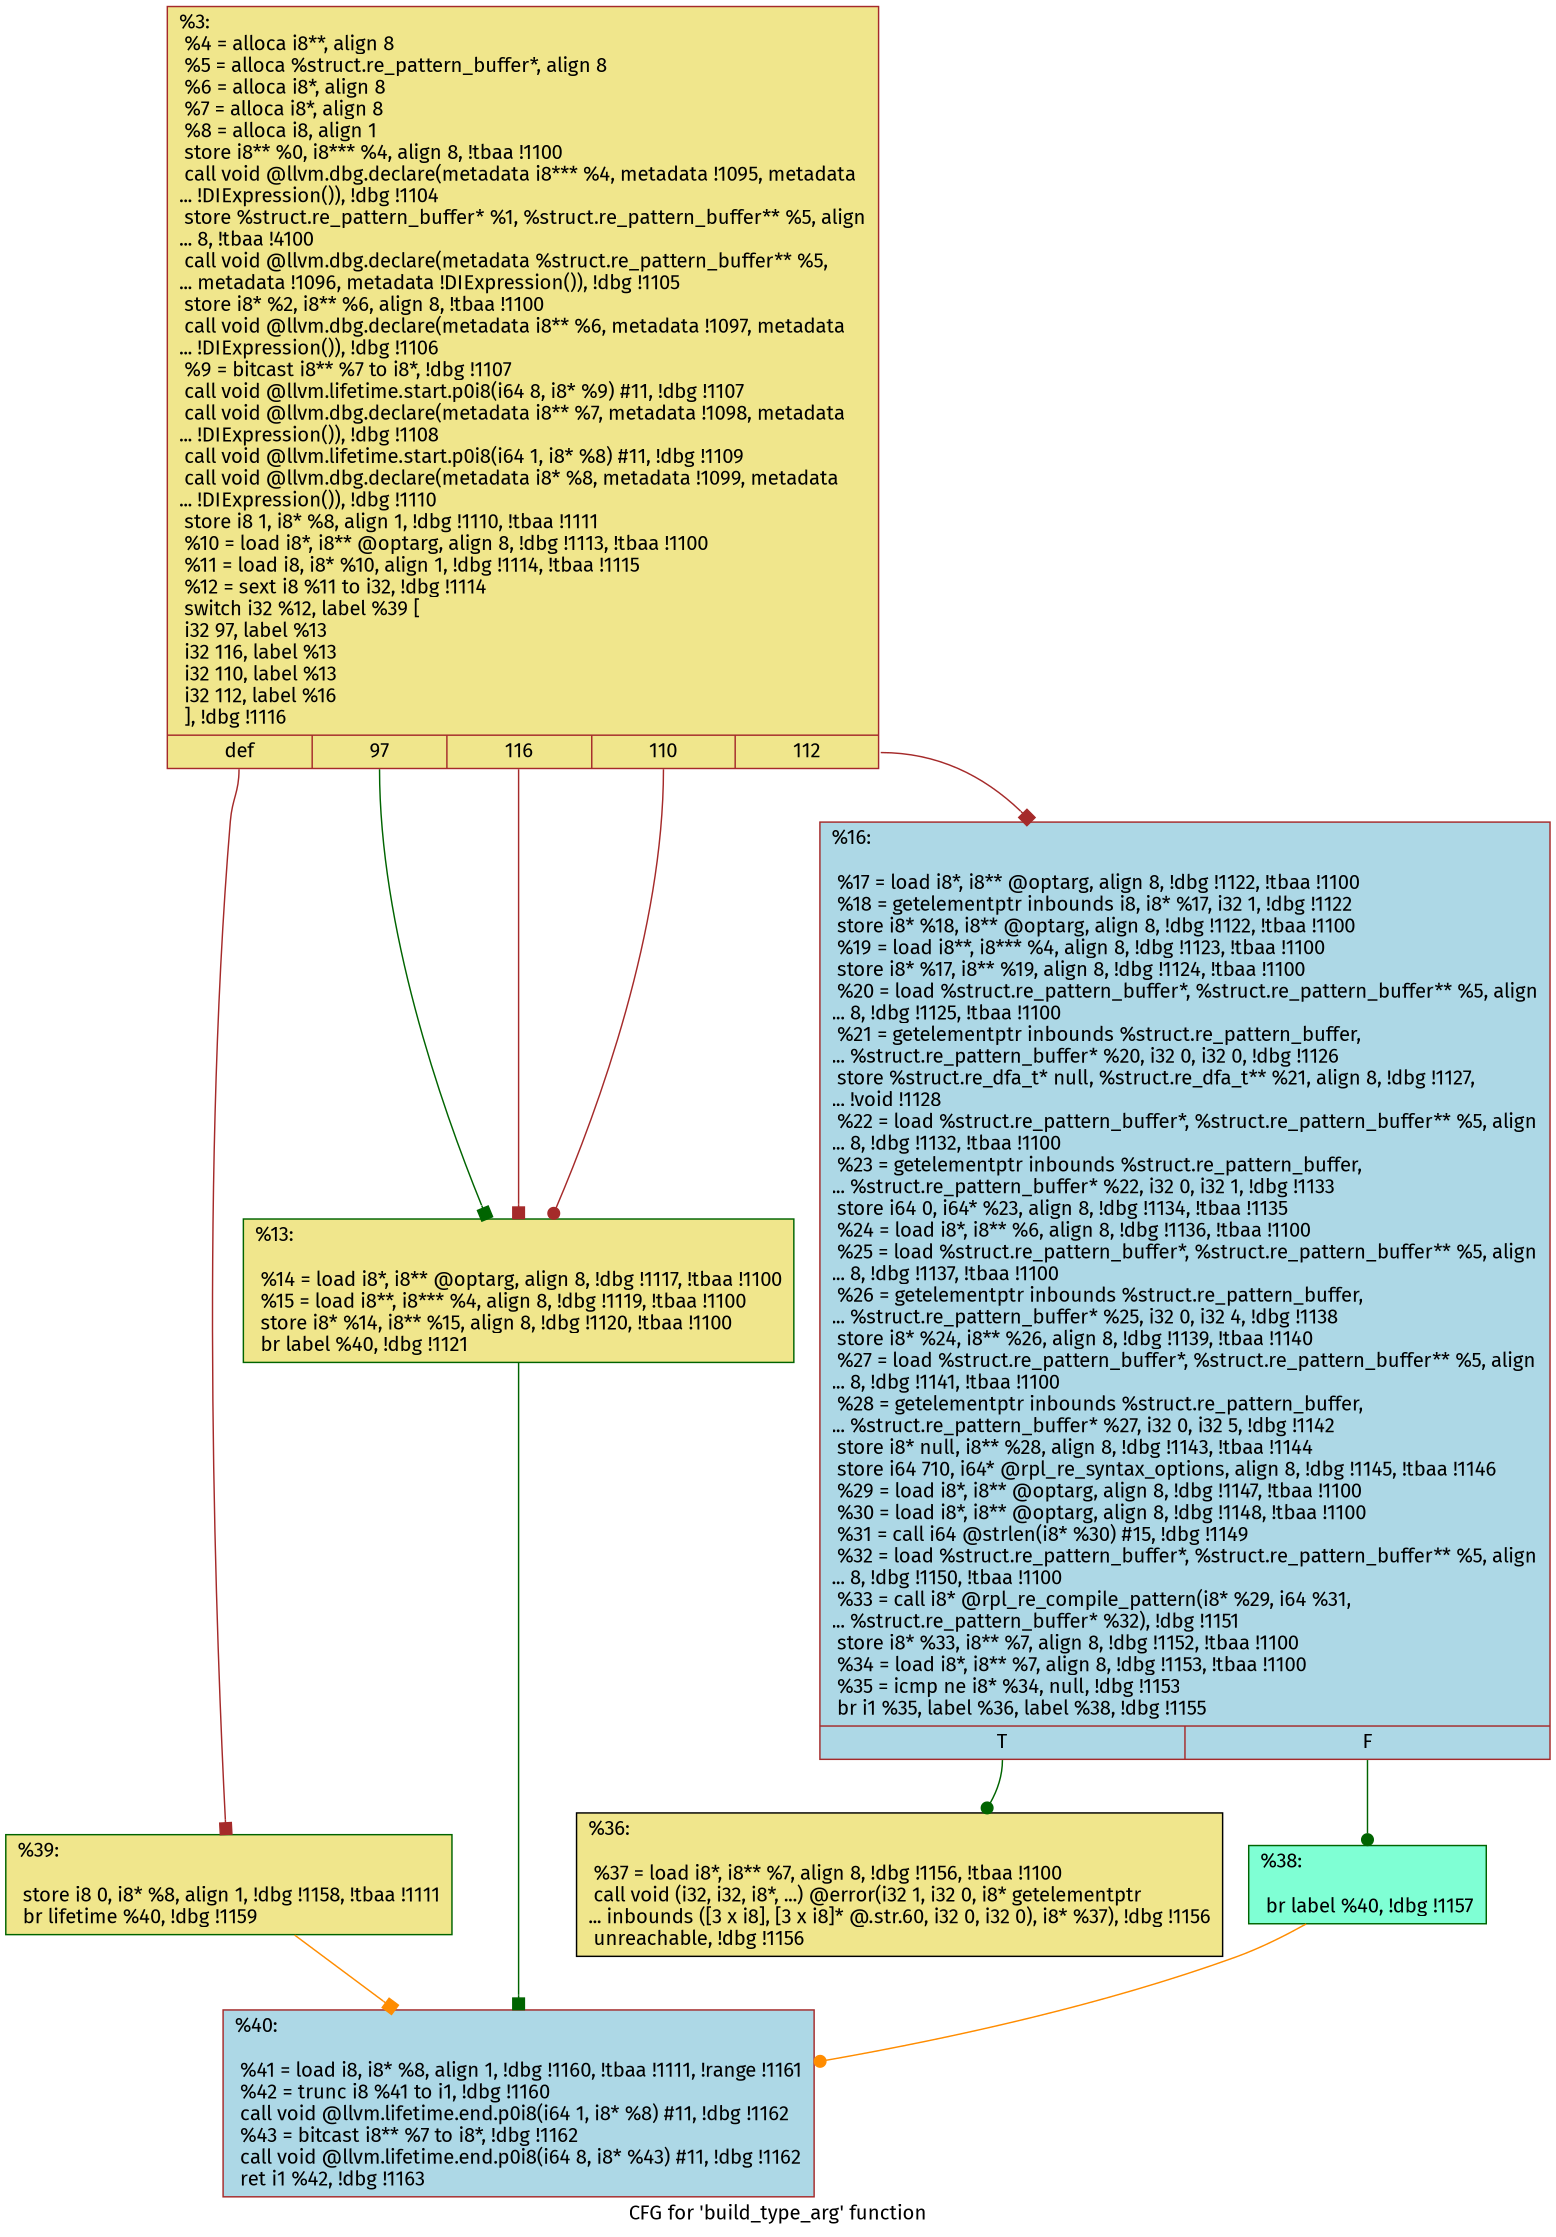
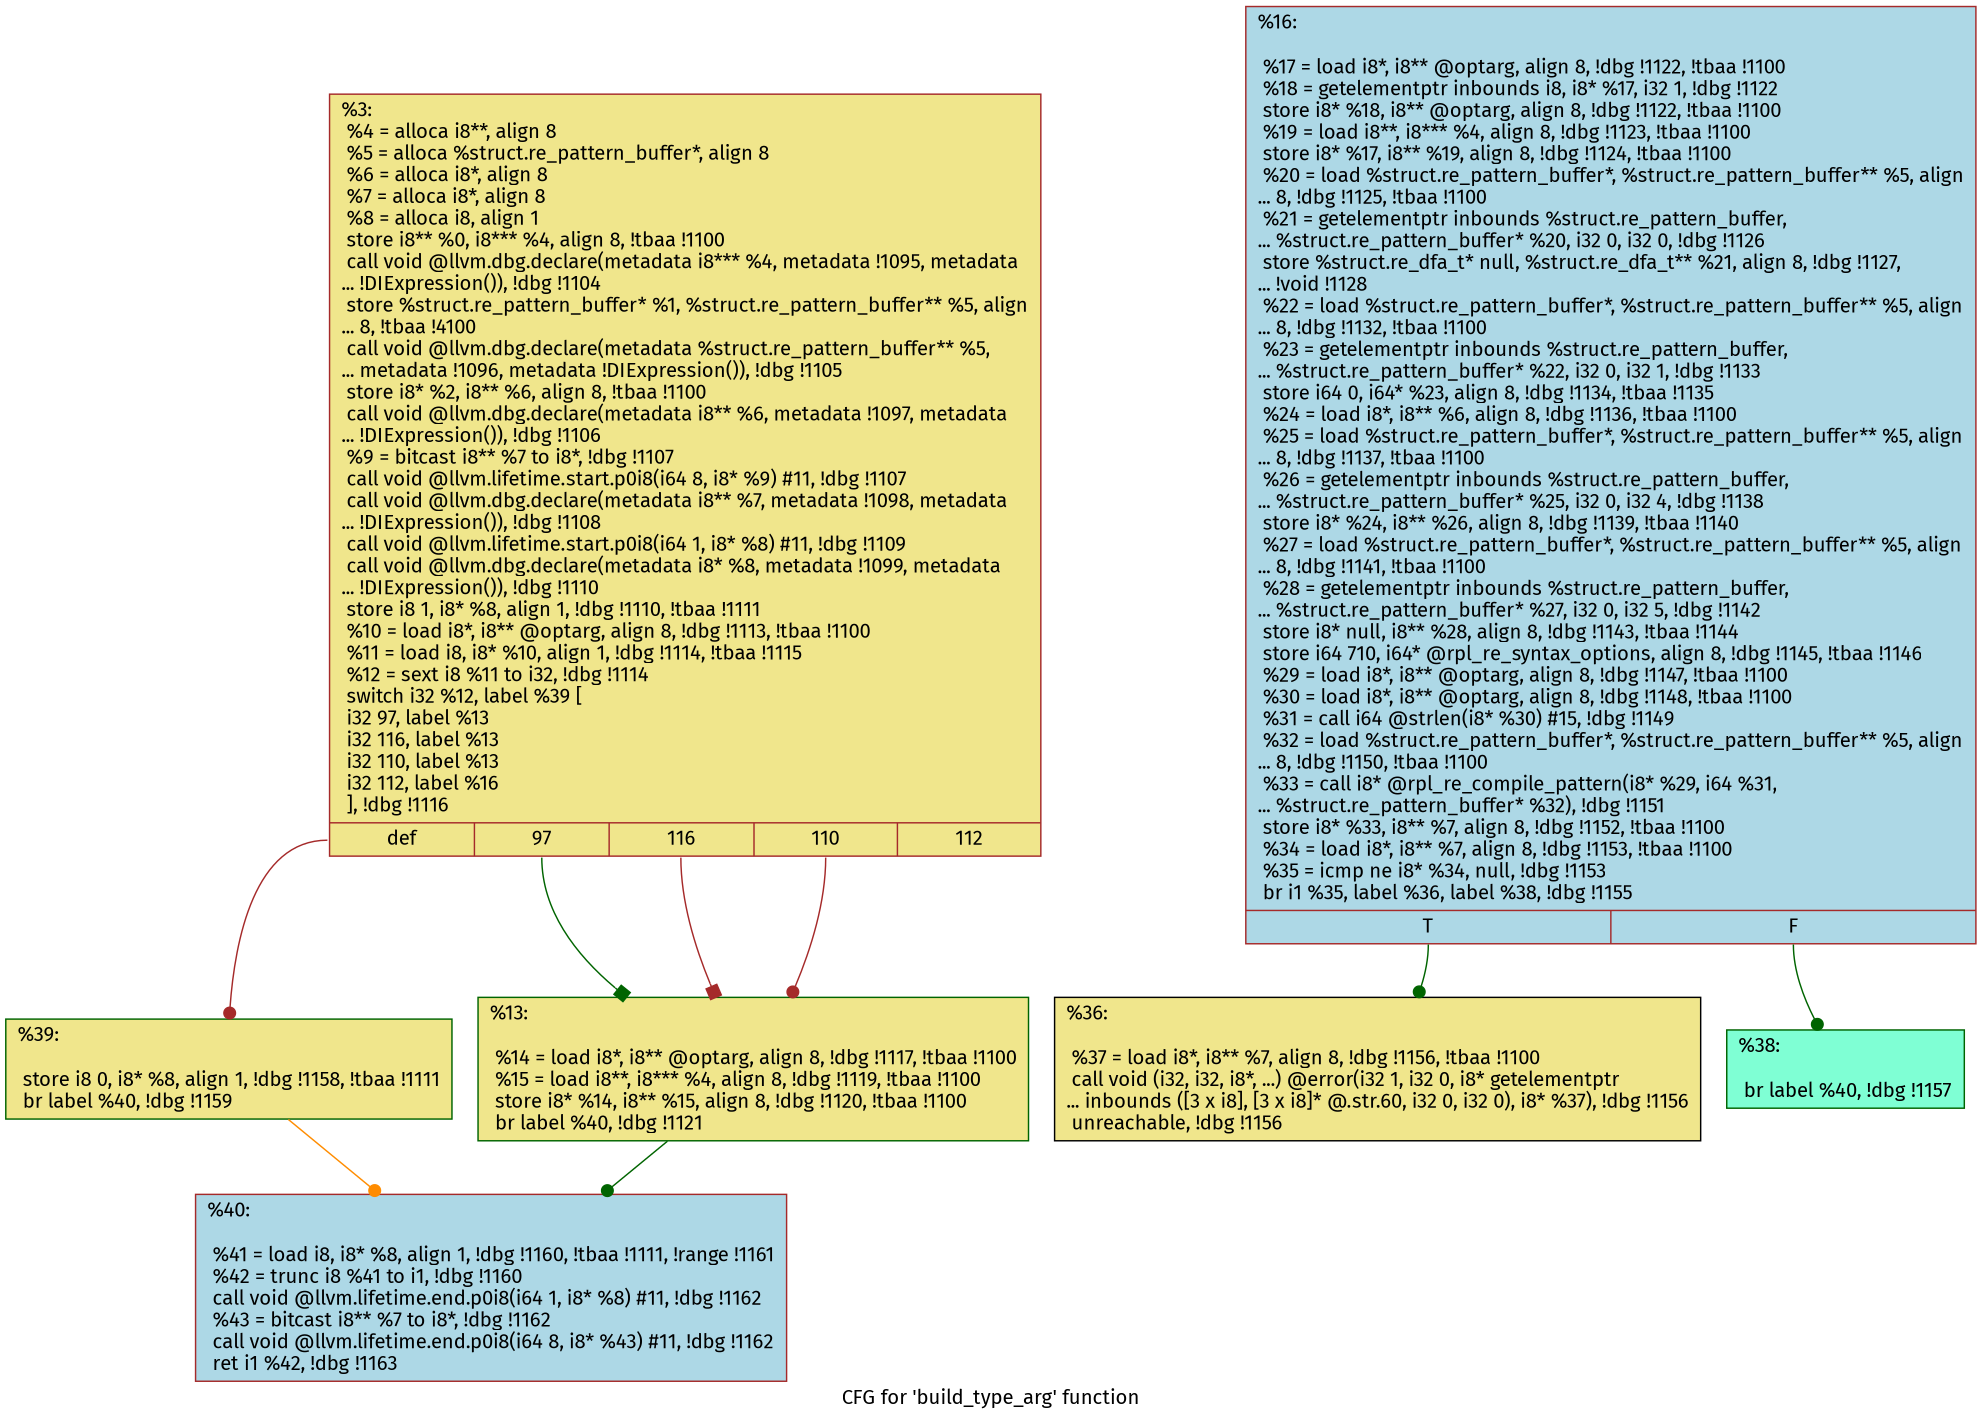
edge "%3:" -> "%16:": removed
edge "%3:" -> "%39:": arrowhead box -> dot
edge "%13:" -> "%40:": arrowhead box -> dot
node "%39:": text "br lifetime %40, !dbg !1159" -> "br label %40, !dbg !1159"
edge "%39:" -> "%40:": arrowhead box -> dot
edge "%38:" -> "%40:": removed
